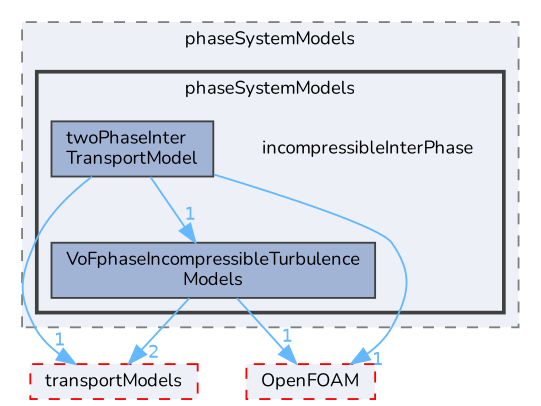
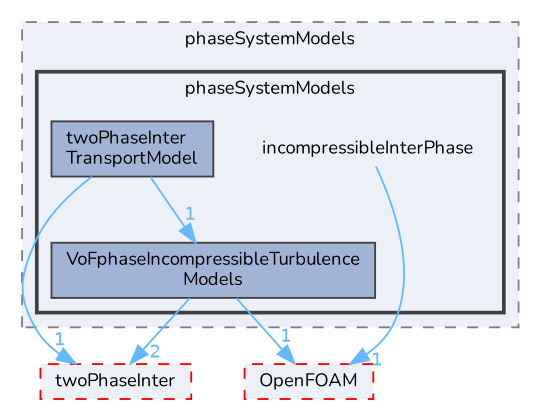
edge "twoPhaseInter TransportModel" -> "OpenFOAM": now "incompressibleInterPhase" -> "OpenFOAM"
node "transportModels": label "transportModels" -> "twoPhaseInter"
